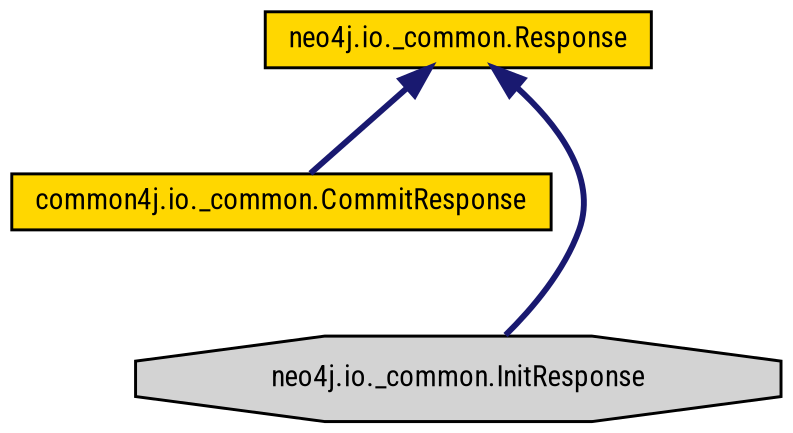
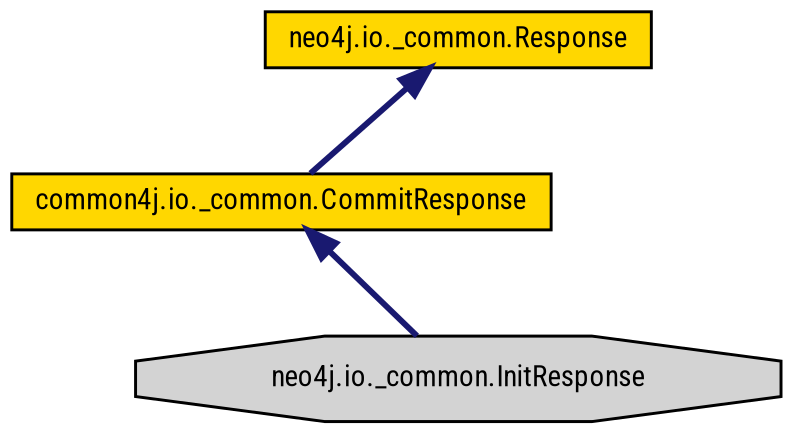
edge "neo4j.io._common.InitResponse" -> "neo4j.io._common.Response": now "neo4j.io._common.InitResponse" -> "common4j.io._common.CommitResponse"
